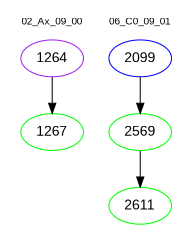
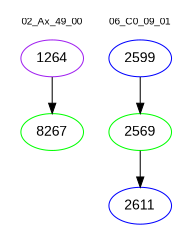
cluster "02_Ax_09_00": label "02_Ax_09_00" -> "02_Ax_49_00"
node "2099": label "2099" -> "2599"
node "1267": label "1267" -> "8267"
node "2611": color green -> blue
